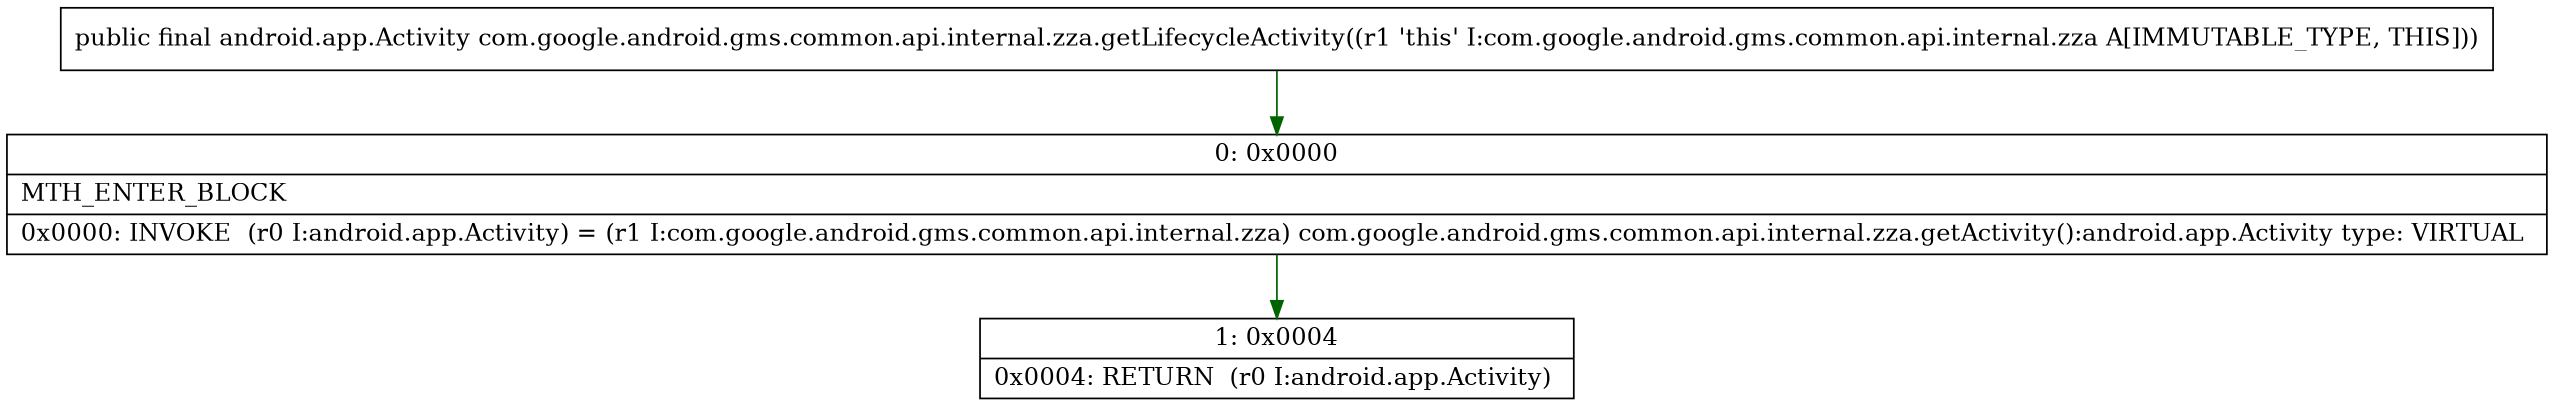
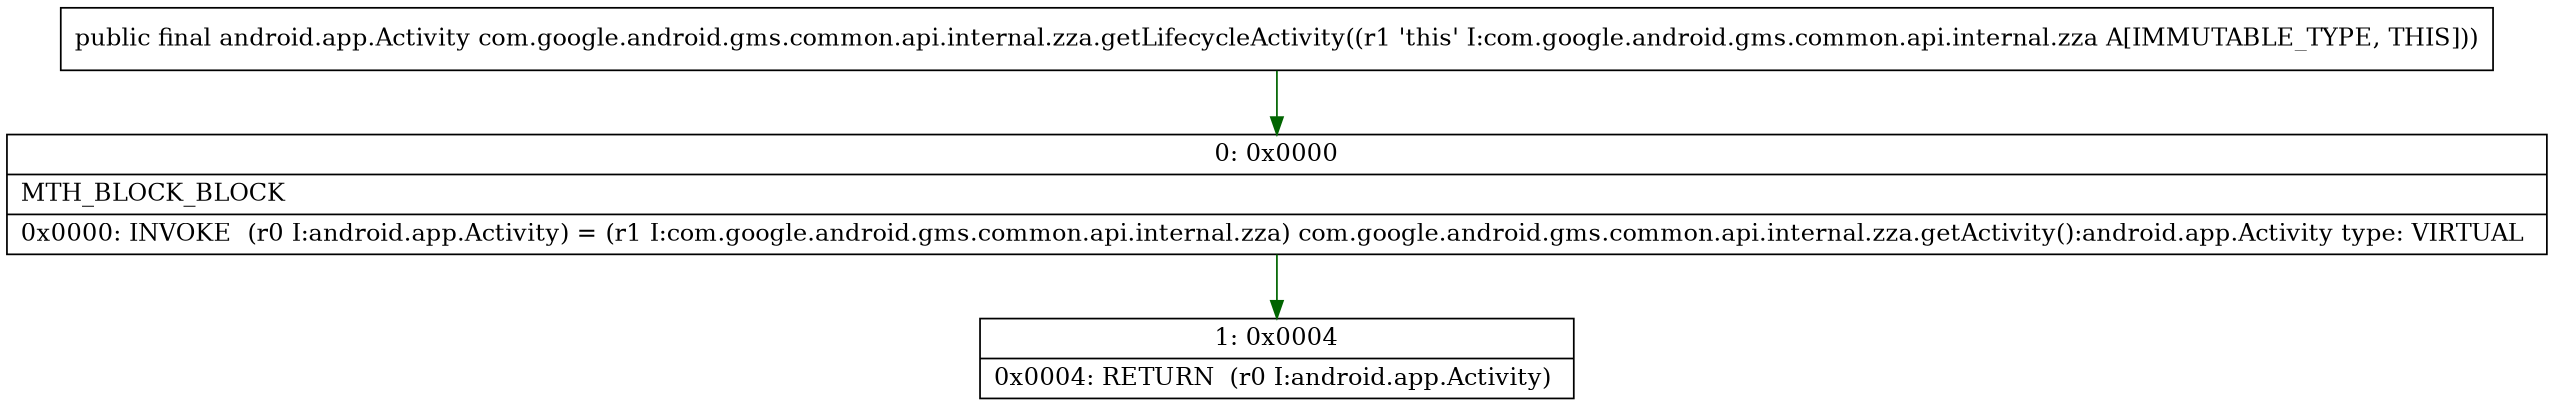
node "0: 0x0000": text "MTH_ENTER_BLOCK" -> "MTH_BLOCK_BLOCK"
